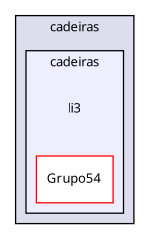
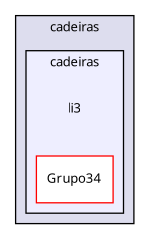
node "Grupo54": label "Grupo54" -> "Grupo34"
